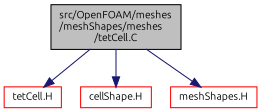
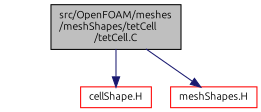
node "src/OpenFOAM/meshes /meshShapes/meshes /tetCell.C": label "src/OpenFOAM/meshes /meshShapes/meshes /tetCell.C" -> "src/OpenFOAM/meshes /meshShapes/tetCell /tetCell.C"
node "tetCell.H": removed
